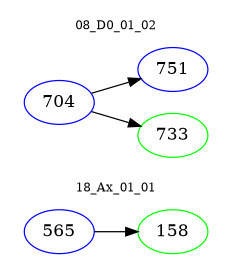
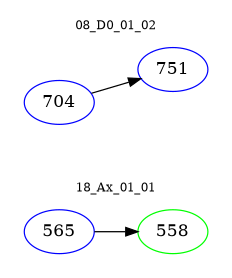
node "733": removed
node "158": label "158" -> "558"
